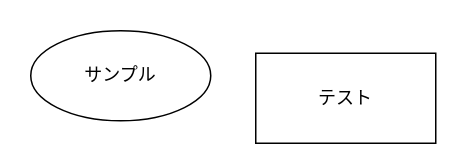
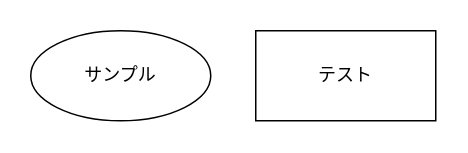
node "テスト": moved (346, 98) -> (346, 76)
